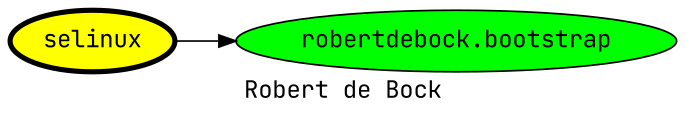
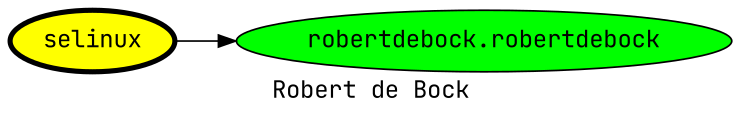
node "robertdebock.bootstrap": label "robertdebock.bootstrap" -> "robertdebock.robertdebock"
